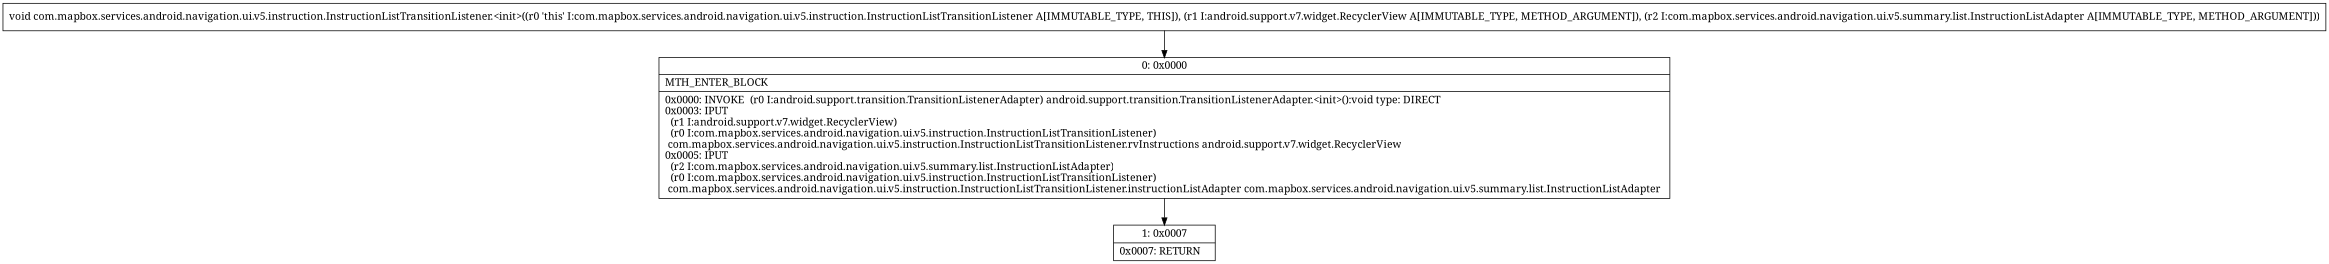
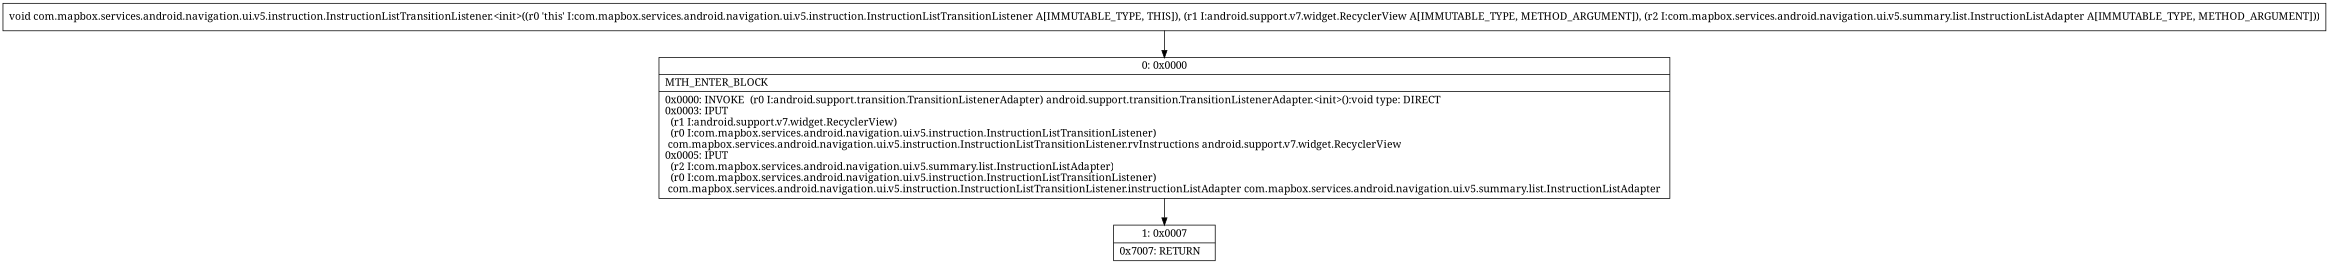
node "1: 0x0007": text "0x0007: RETURN" -> "0x7007: RETURN"
